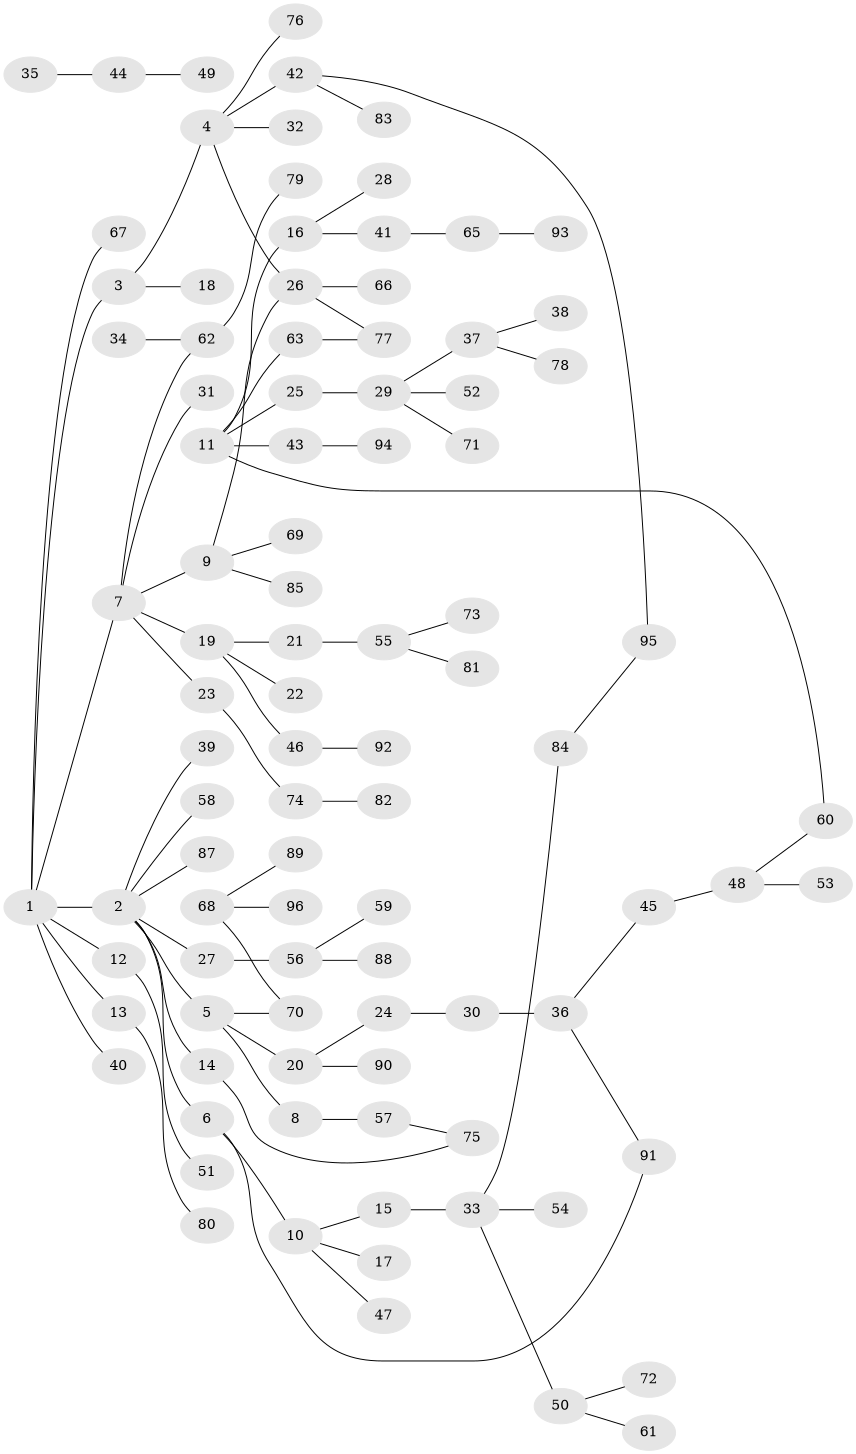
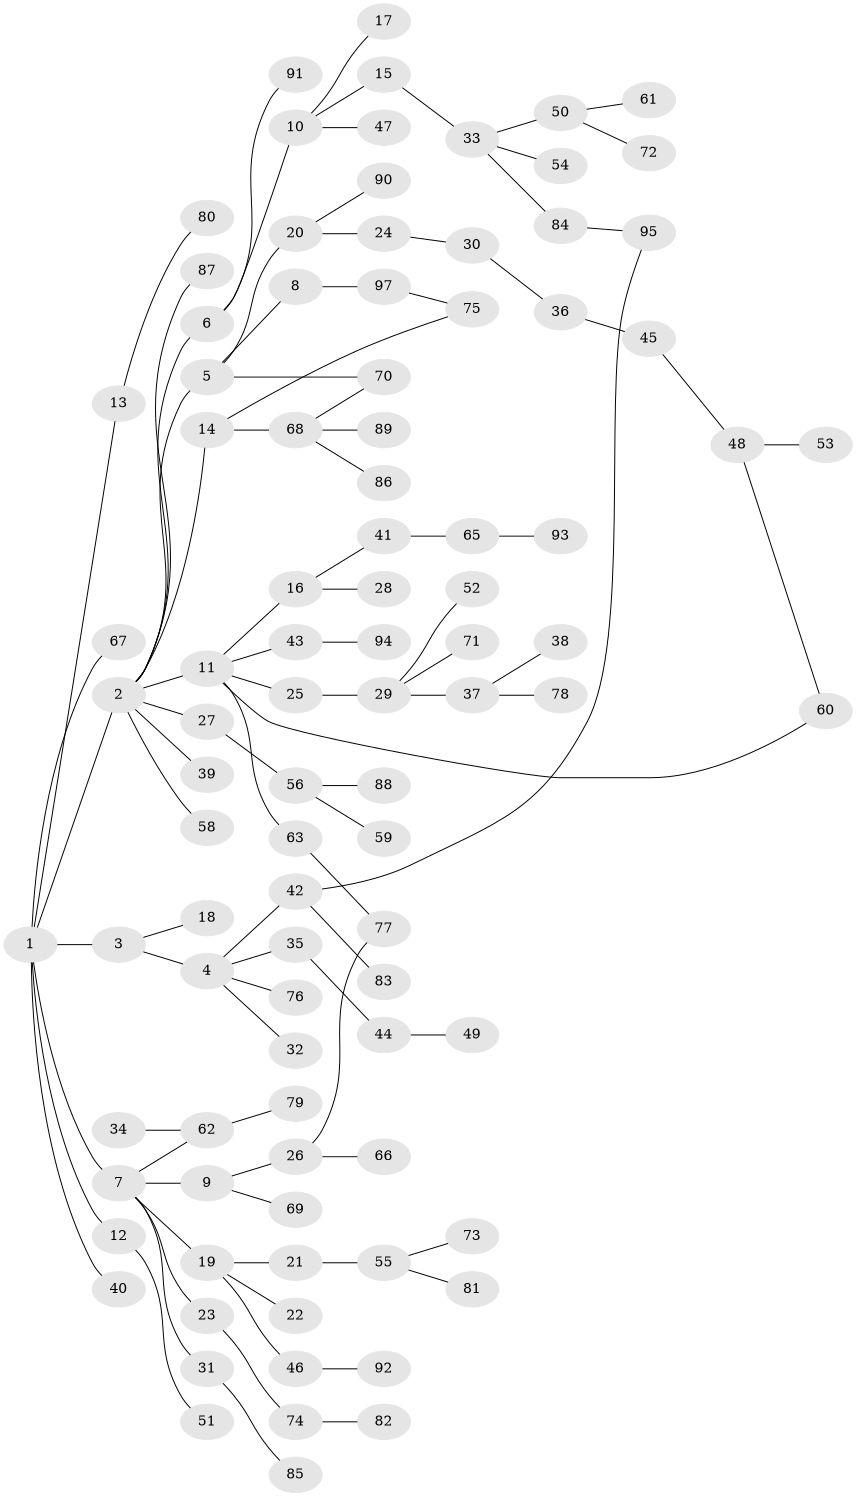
edge "4" -- "26": now "4" -- "35"
edge "14" -- "68": added
edge "9" -- "85": now "31" -- "85"
edge "11" -- "2": added
node "96": label "96" -> "86"
edge "36" -- "91": removed
node "57": label "57" -> "97"
